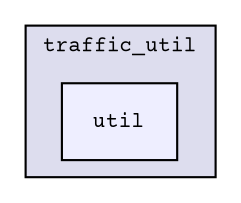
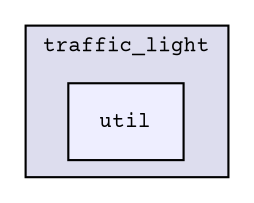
cluster "traffic_util": label "traffic_util" -> "traffic_light"
